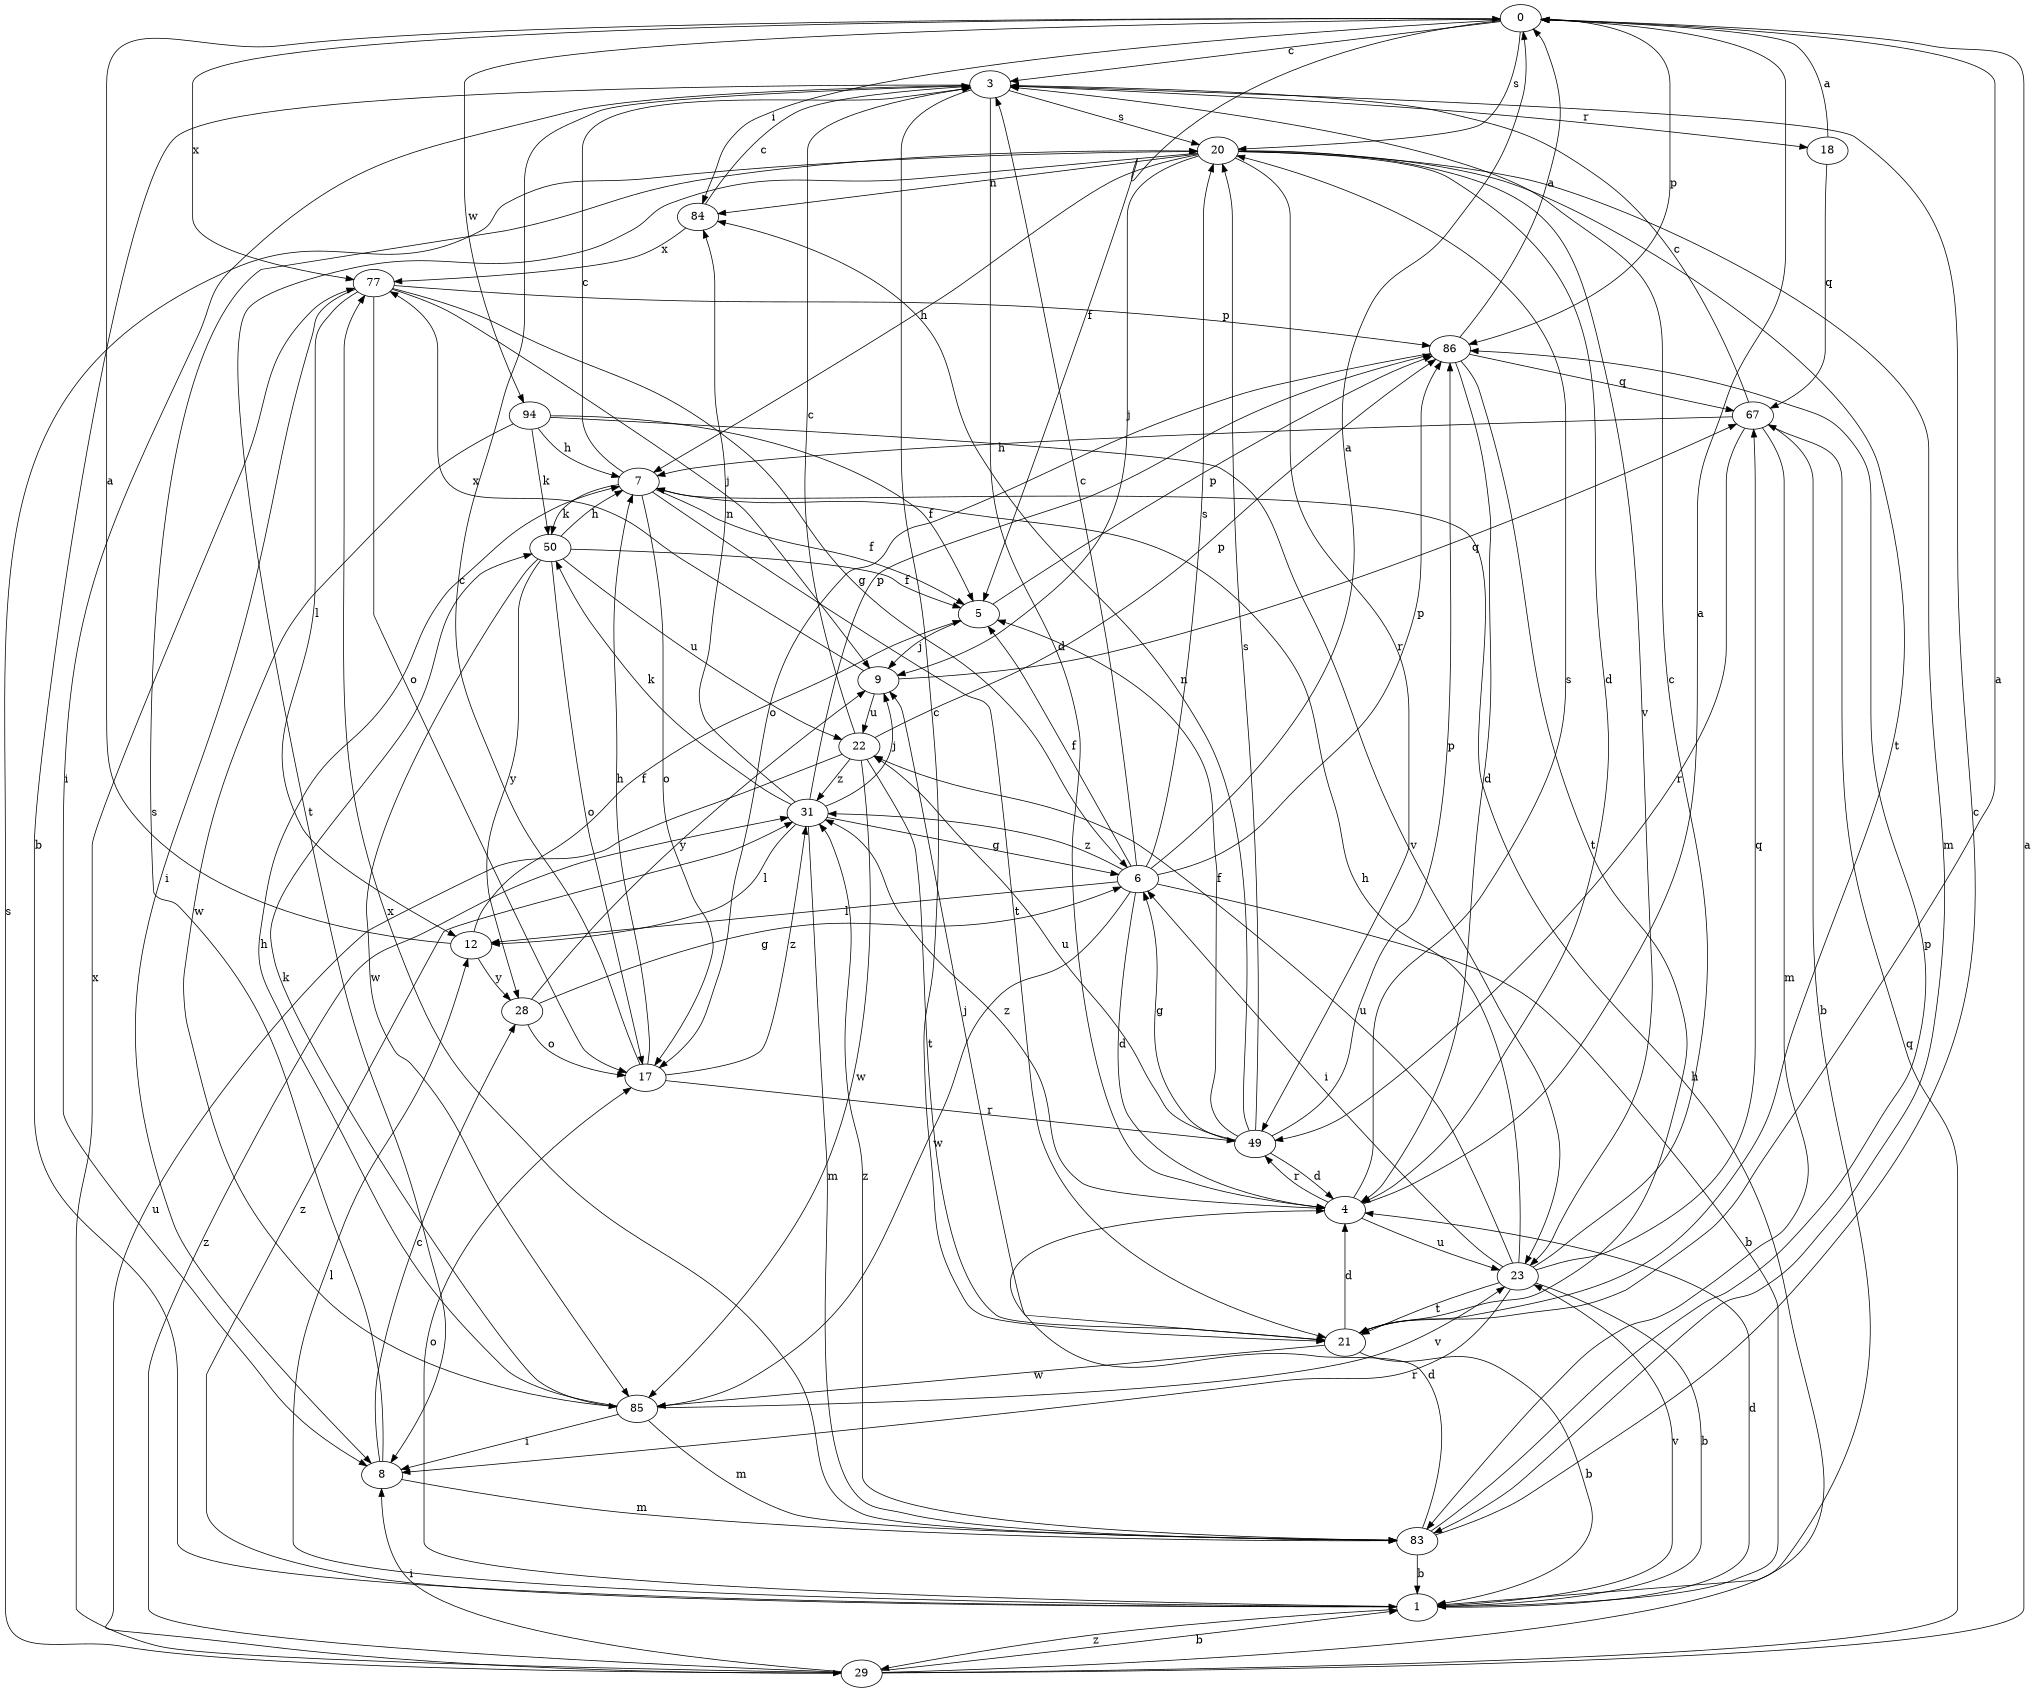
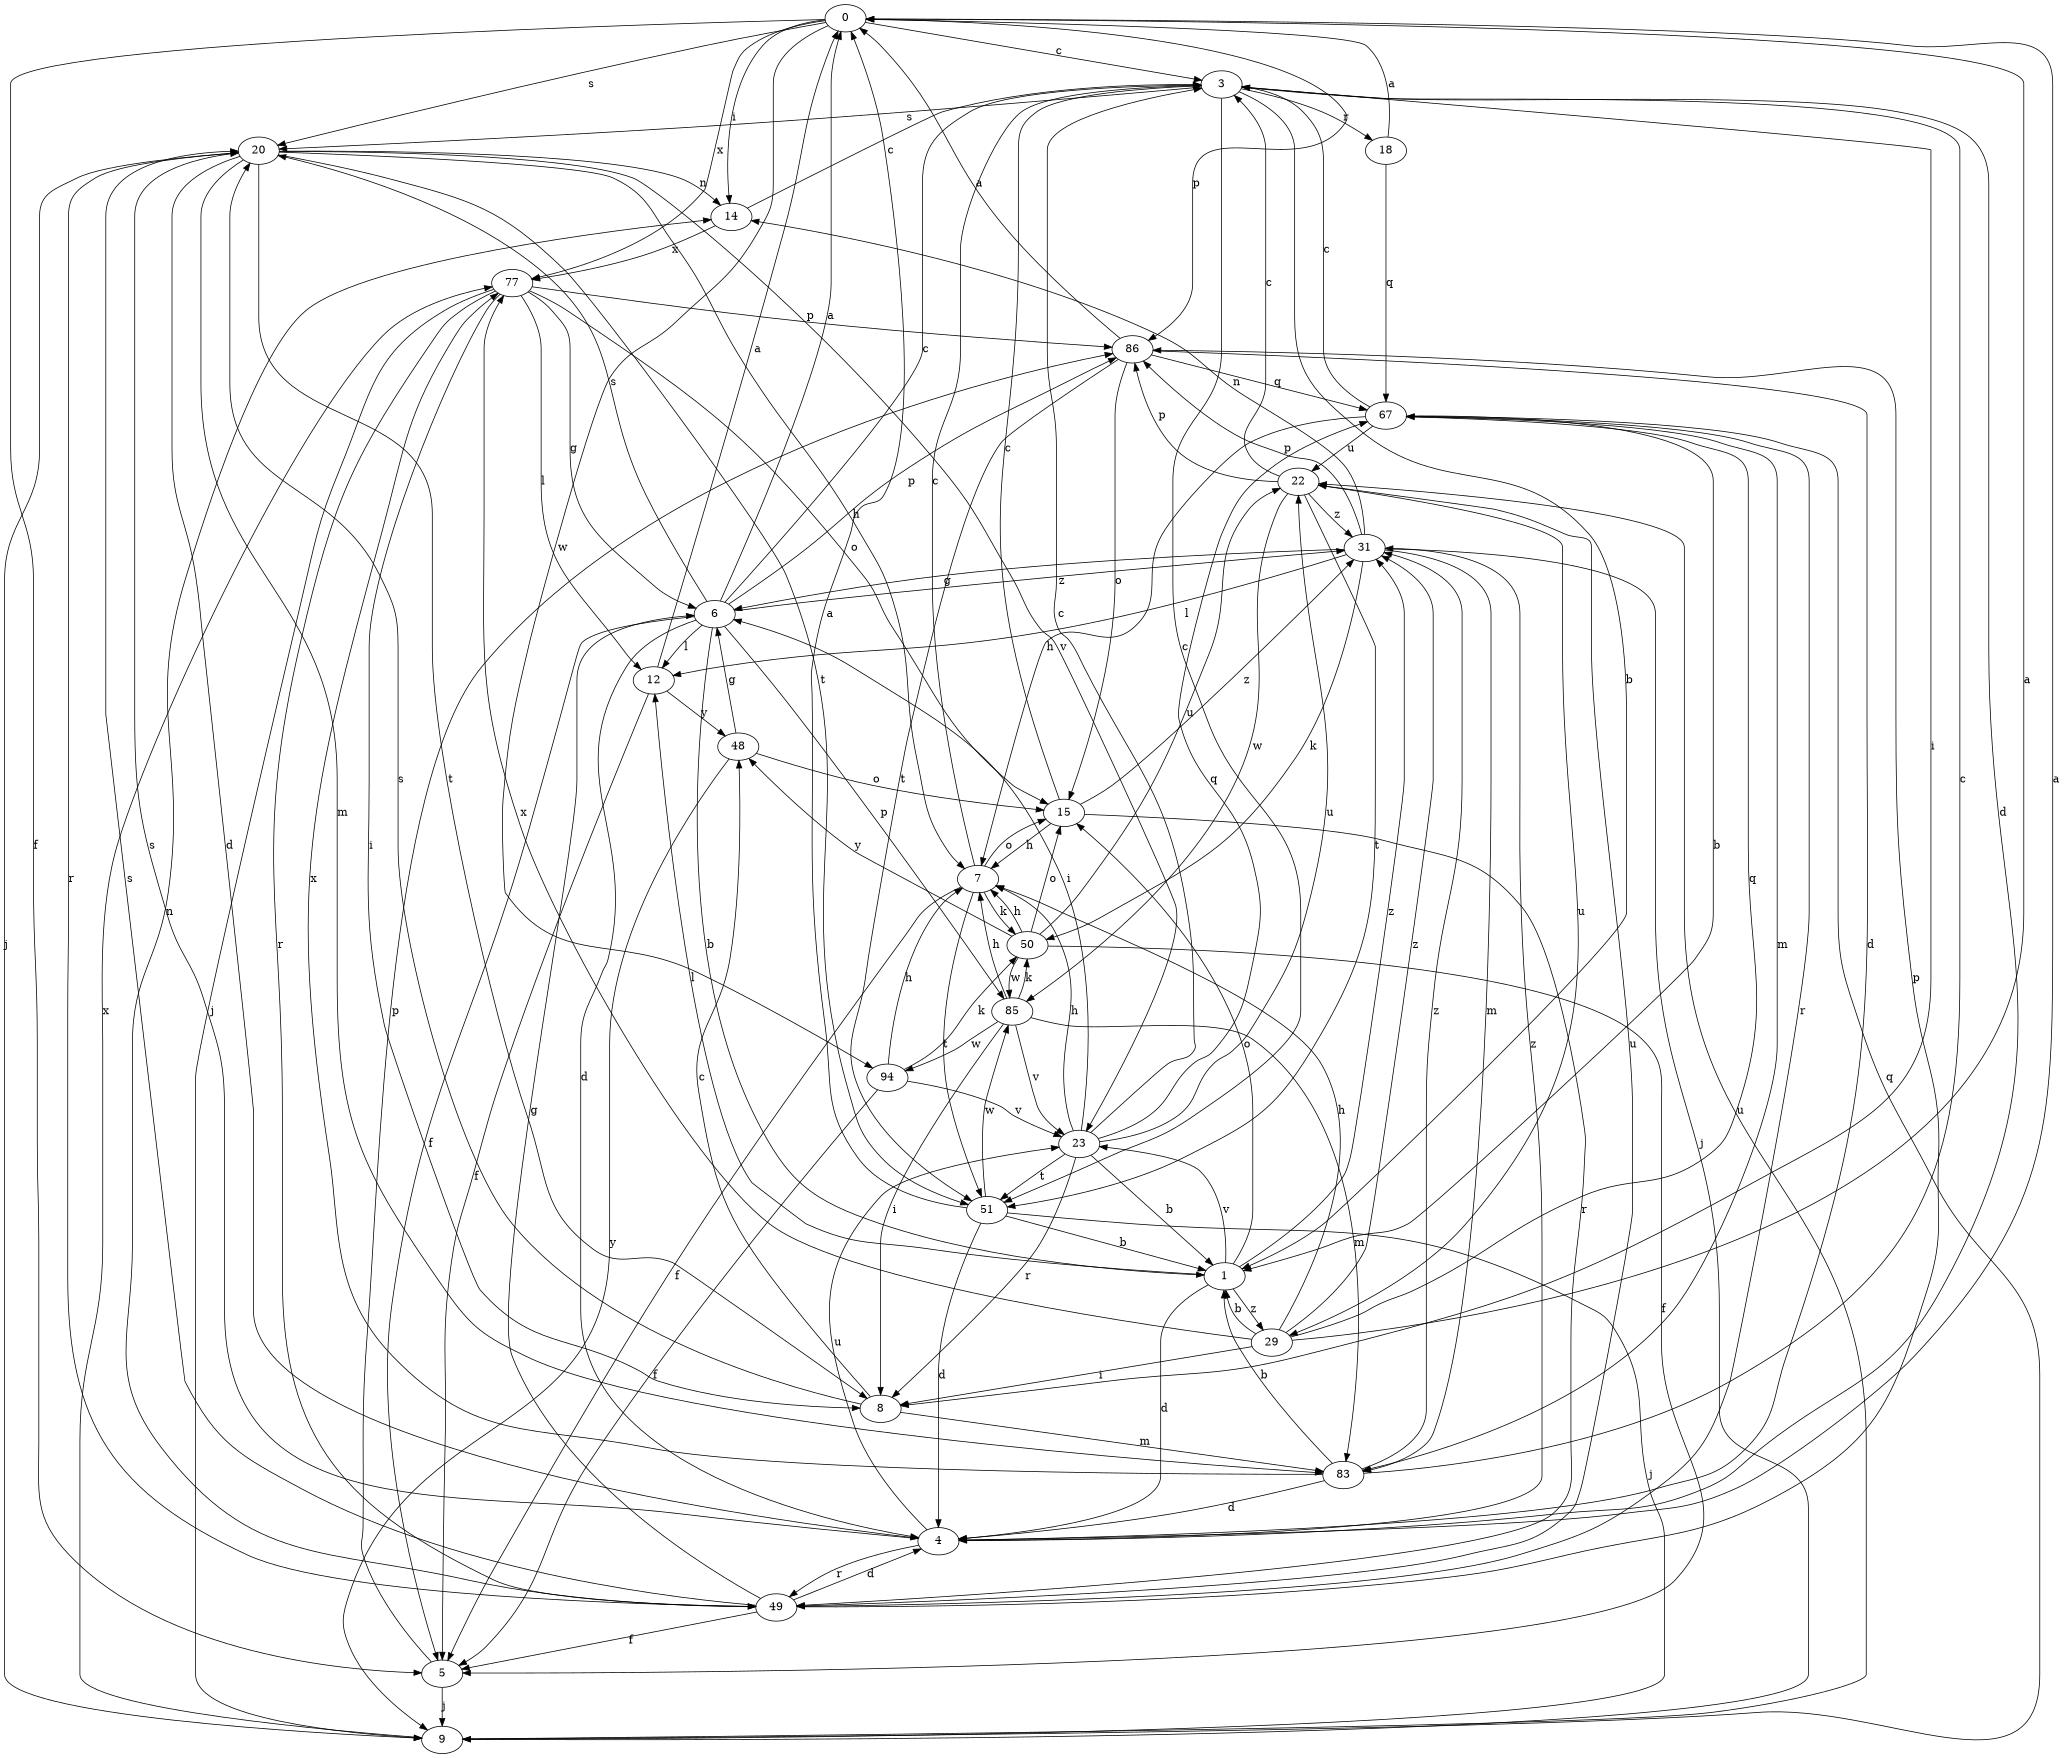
node "84": label "84" -> "14"
edge "67" -> "22": added, label "u"
edge "29" -> "20": removed, label "s"
edge "83" -> "86": removed, label "p"
edge "94" -> "85": reversed
node "28": label "28" -> "48"
node "17": label "17" -> "15"
edge "77" -> "49": added, label "r"
edge "6" -> "85": label "w" -> "p"
node "21": label "21" -> "51"
